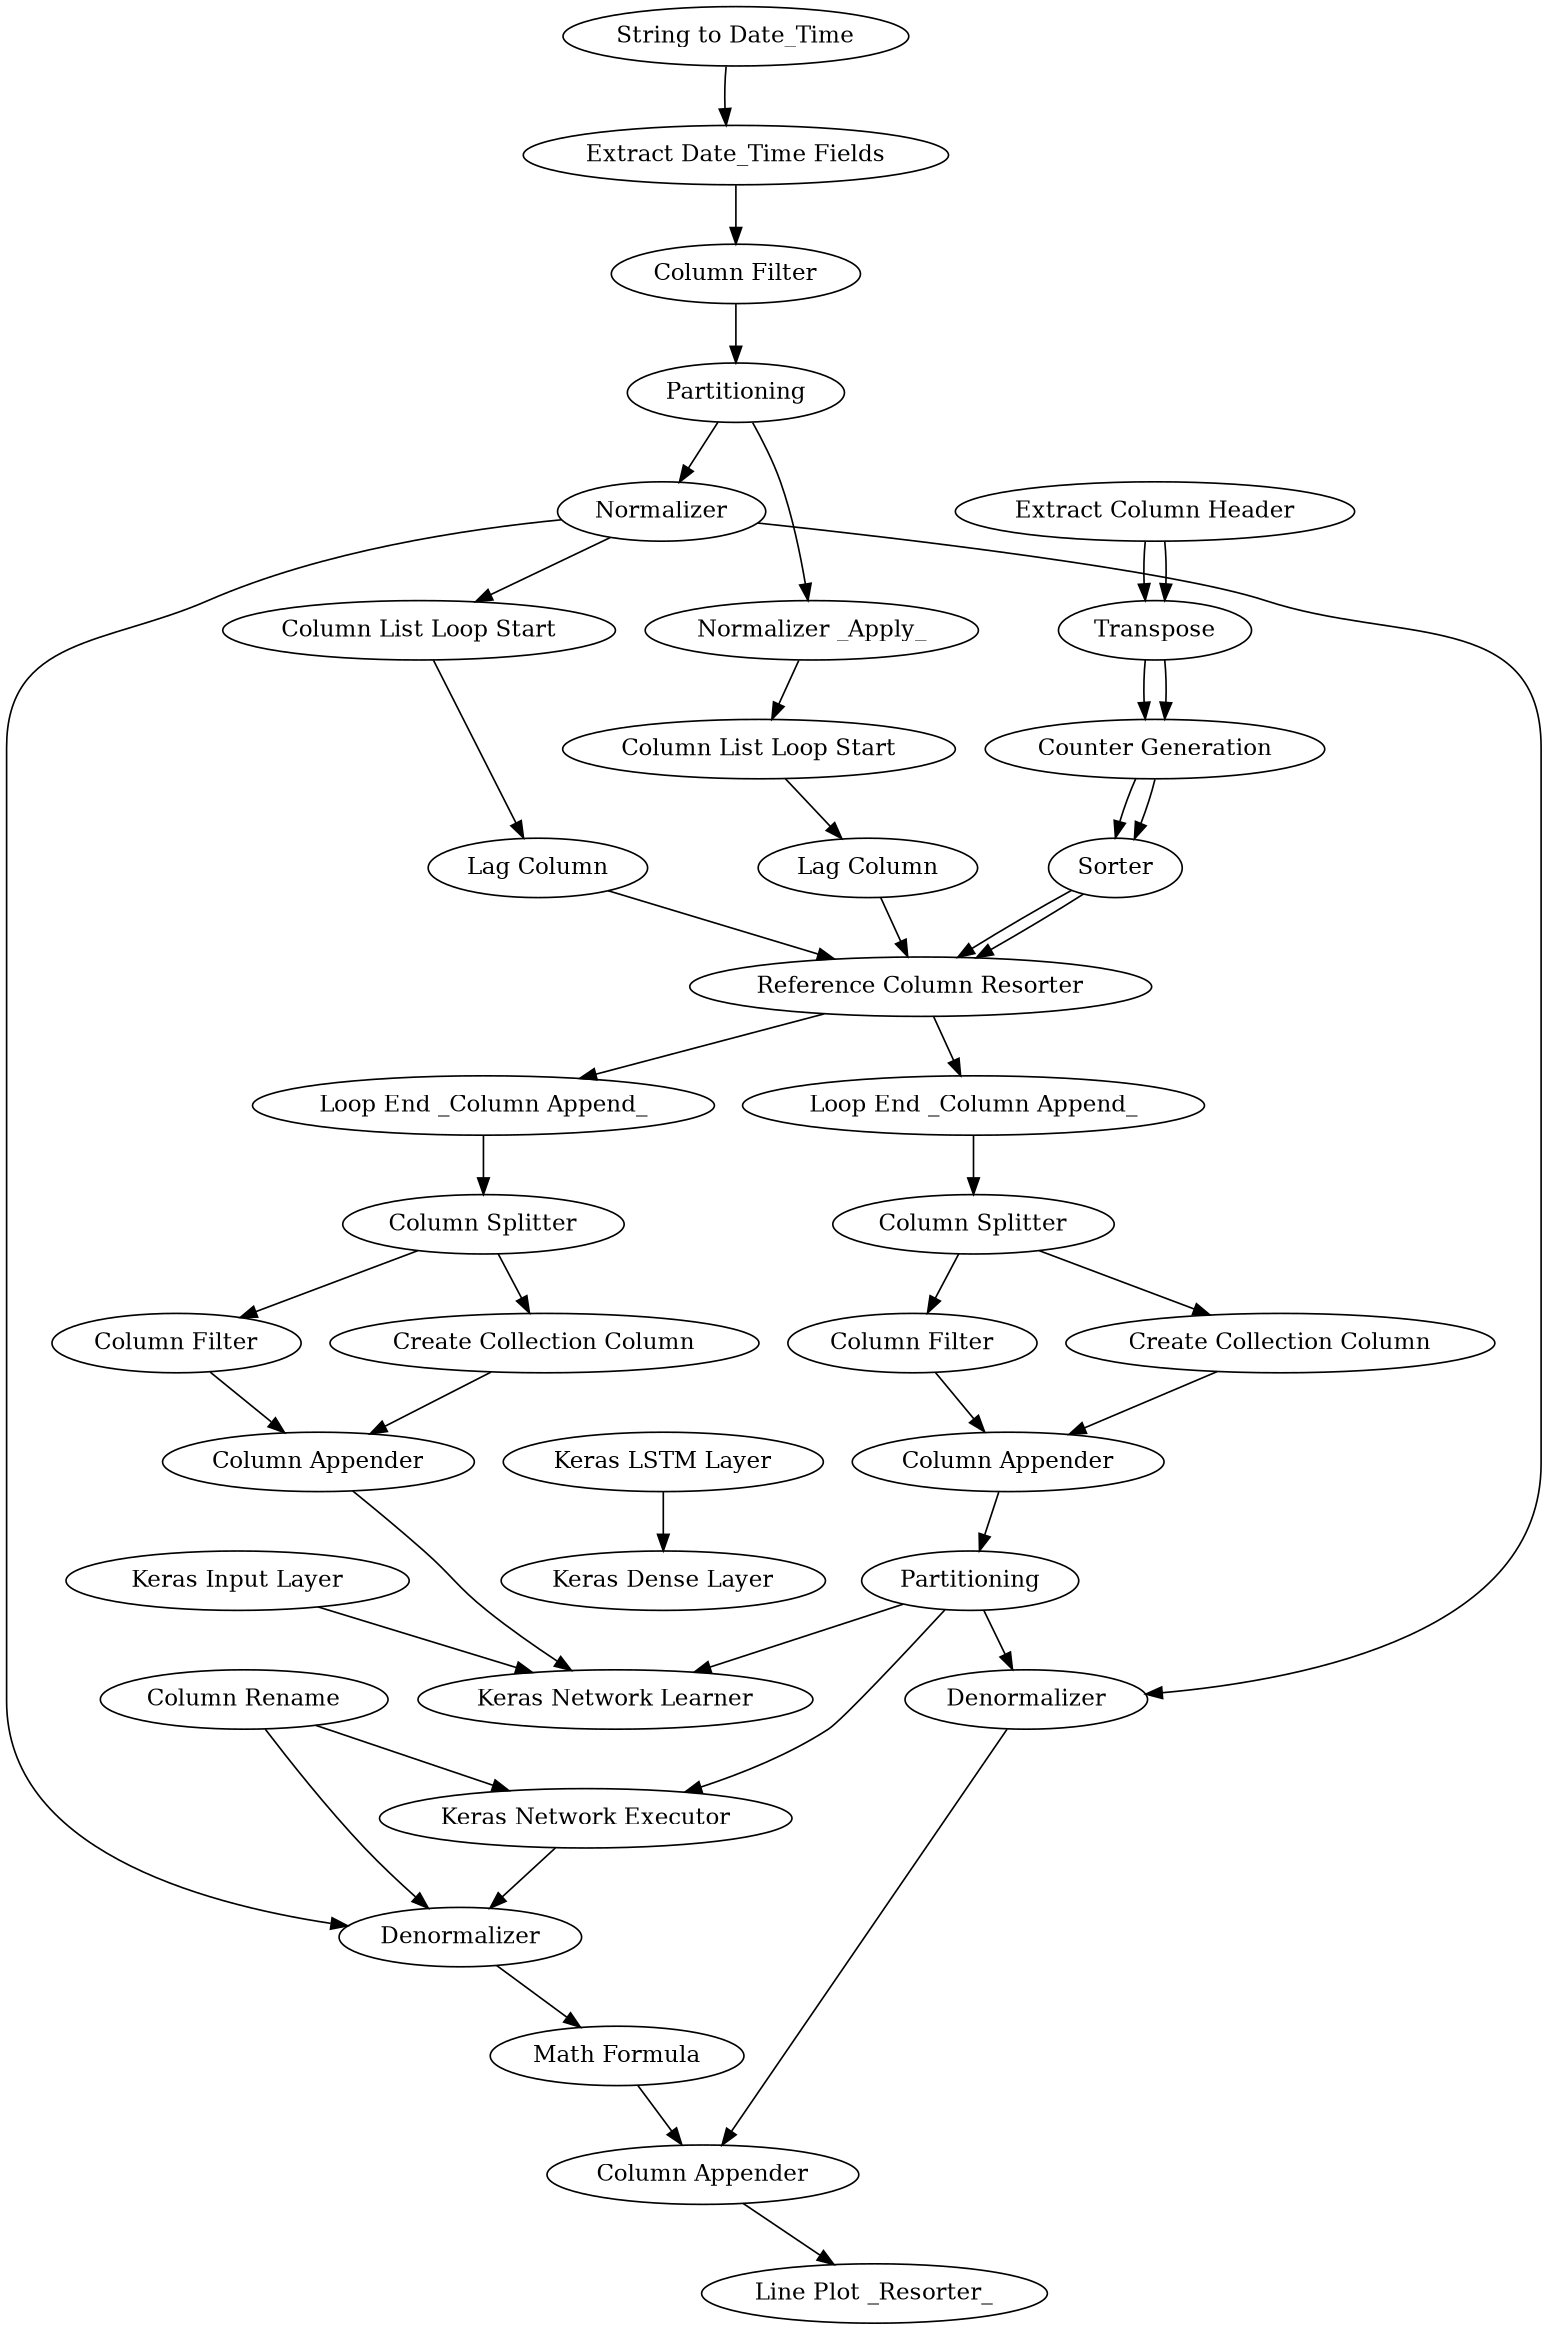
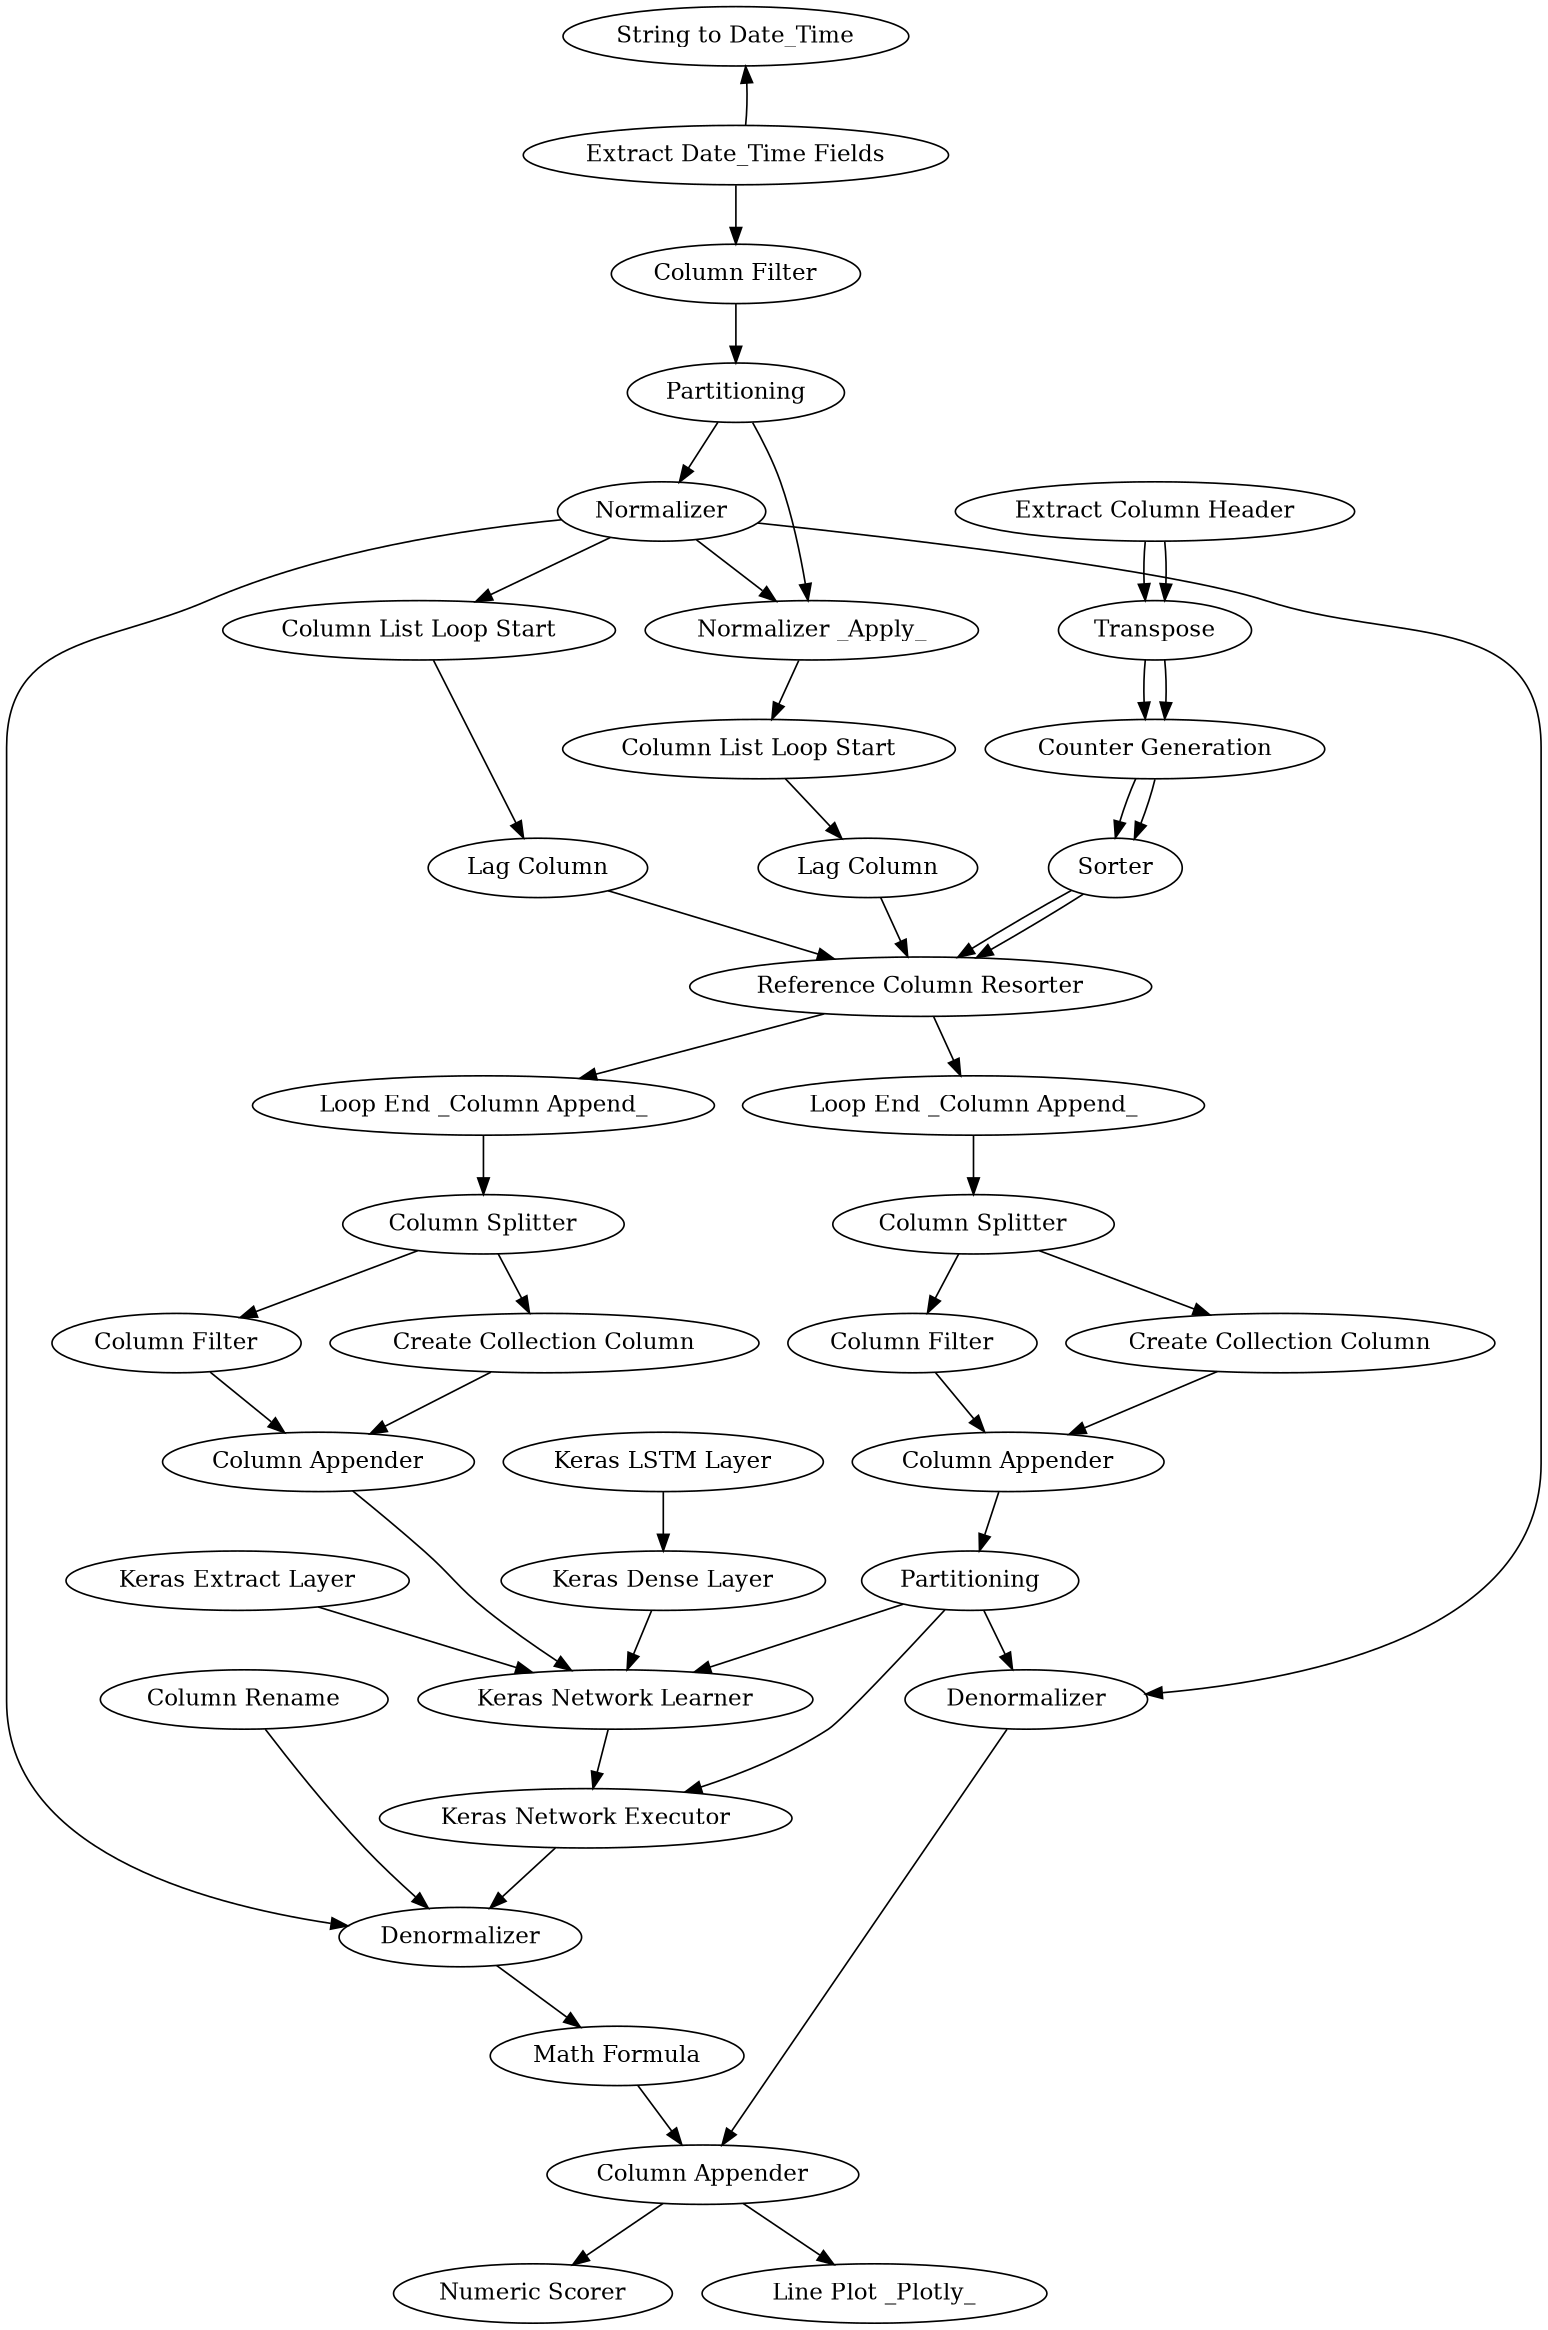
edge "String to Date_Time" -> "Extract Date_Time Fields": reversed
edge "Normalizer" -> "Normalizer _Apply_": added
node "Keras Input Layer": label "Keras Input Layer" -> "Keras Extract Layer"
edge "Keras Dense Layer" -> "Keras Network Learner": added
edge "Column Rename" -> "Keras Network Executor": now "Keras Network Learner" -> "Keras Network Executor"
node "Numeric Scorer": added
node "Line Plot _Resorter_": label "Line Plot _Resorter_" -> "Line Plot _Plotly_"
